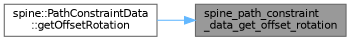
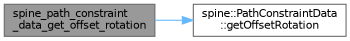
edge "spine::PathConstraintData ::getOffsetRotation" -> "spine_path_constraint _data_get_offset_rotation": reversed
